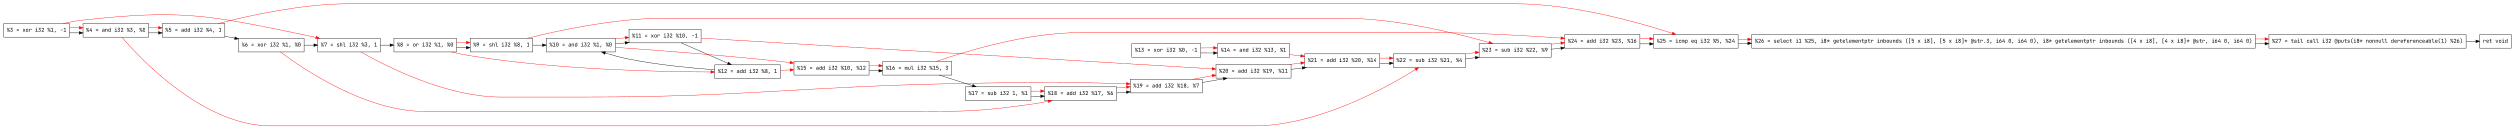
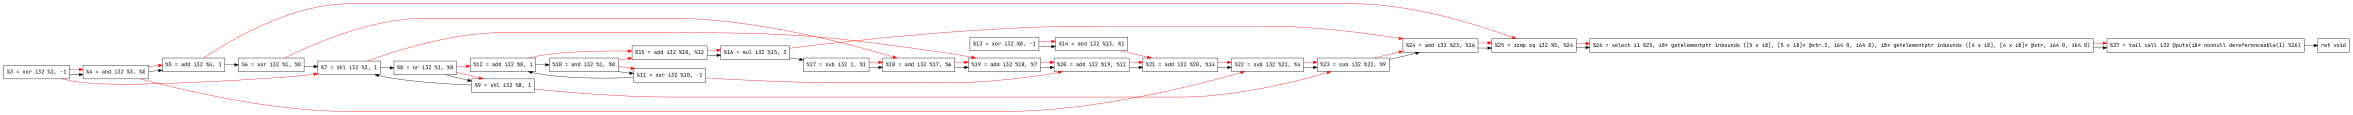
edge "%9 = shl i32 %8, 1" -> "%10 = and i32 %1, %0": now "%9 = shl i32 %8, 1" -> "%7 = shl i32 %3, 1"
